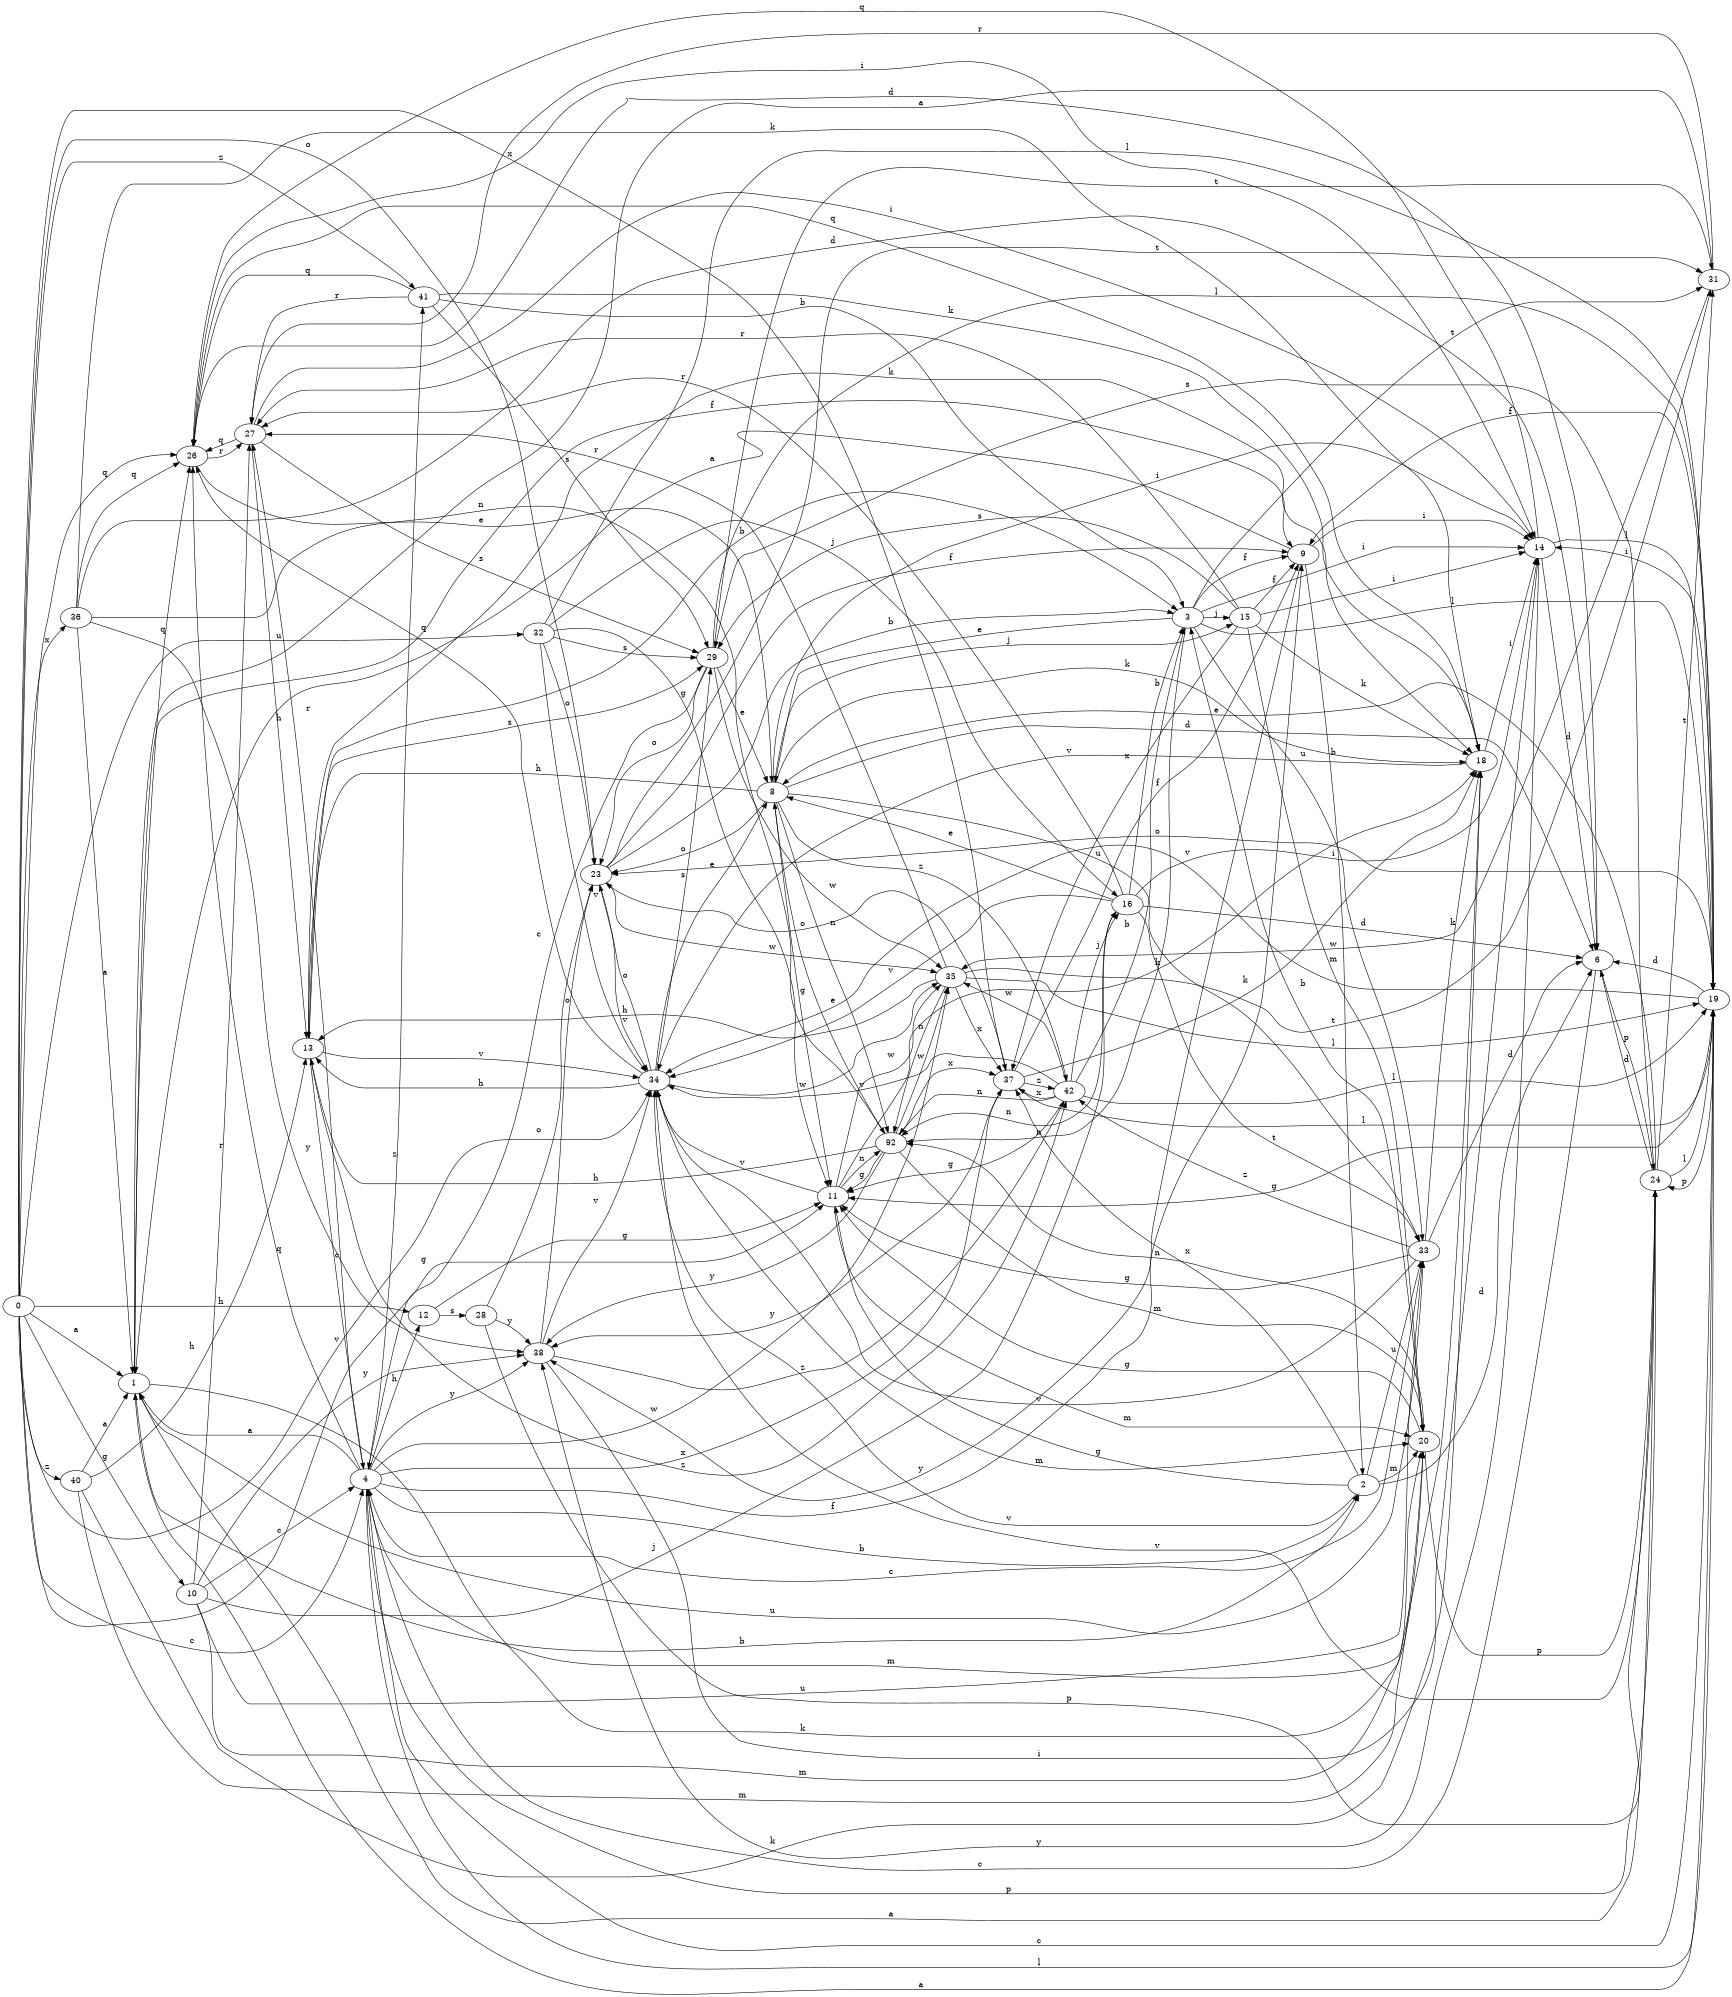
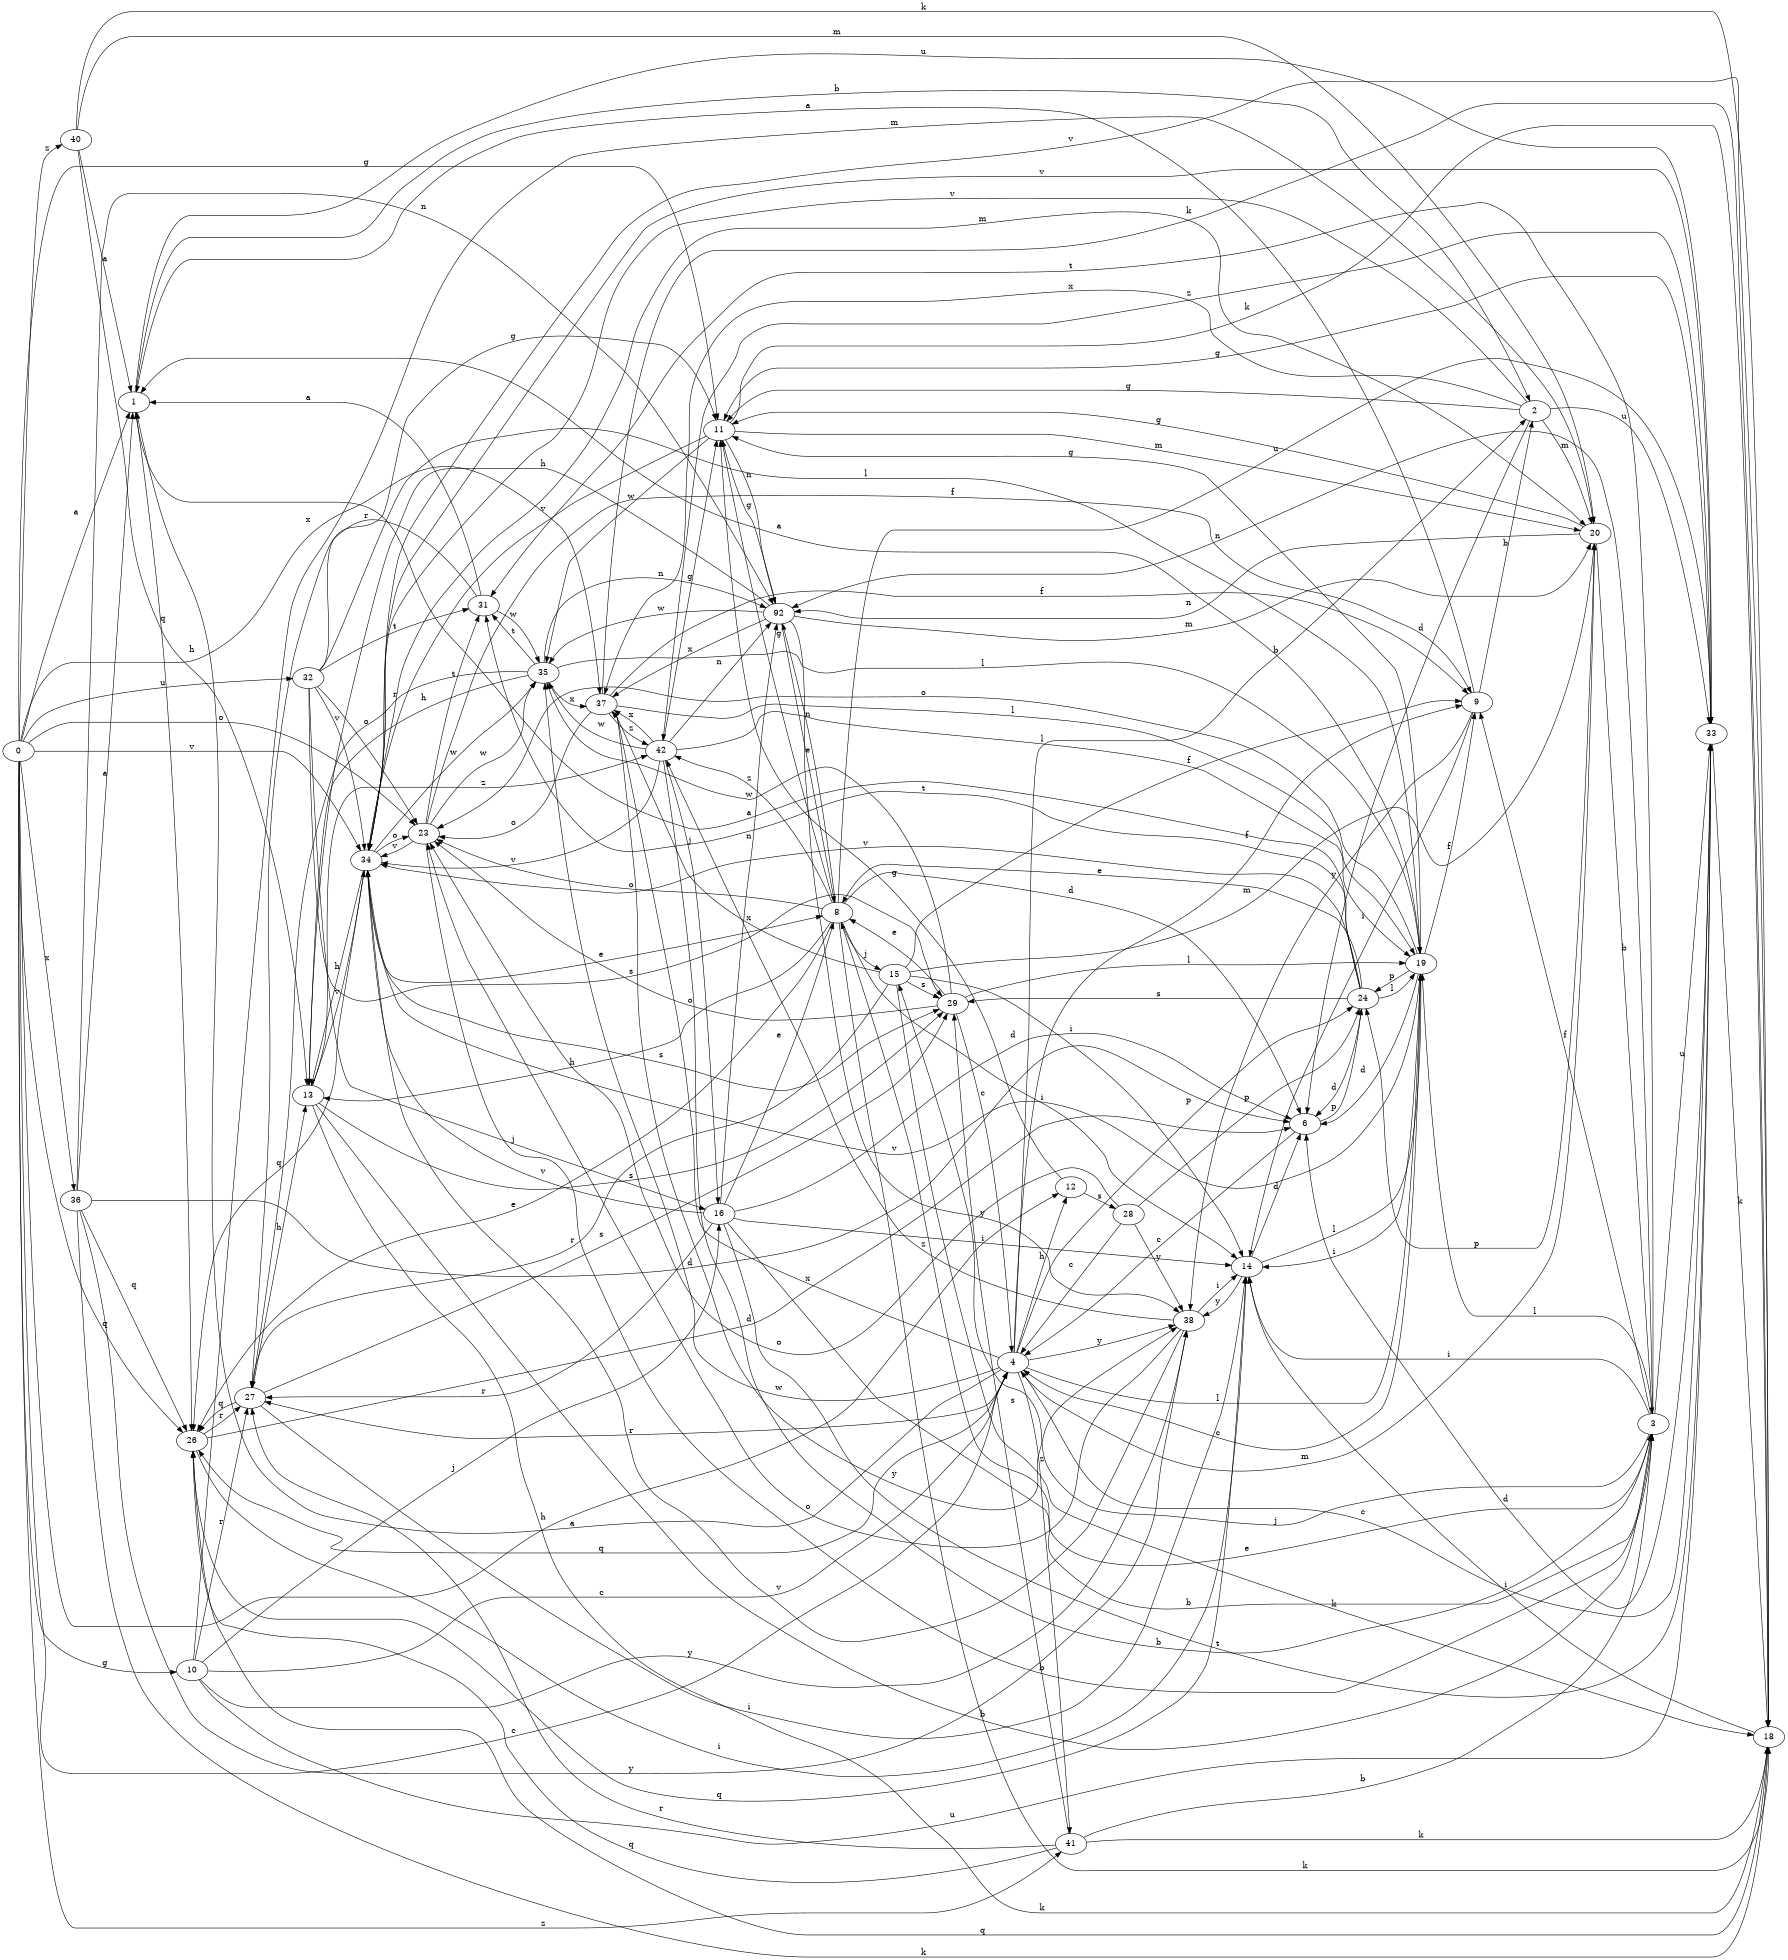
edge "29" -> "31": now "32" -> "31"
edge "26" -> "8": reversed
edge "1" -> "9": removed, label "f"
edge "13" -> "4": now "28" -> "4"
edge "1" -> "18": removed, label "k"
